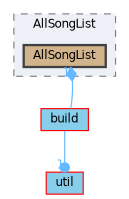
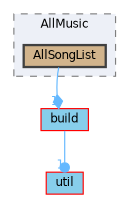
cluster "AllSongList": label "AllSongList" -> "AllMusic"
edge "build" -> "AllSongList": reversed
